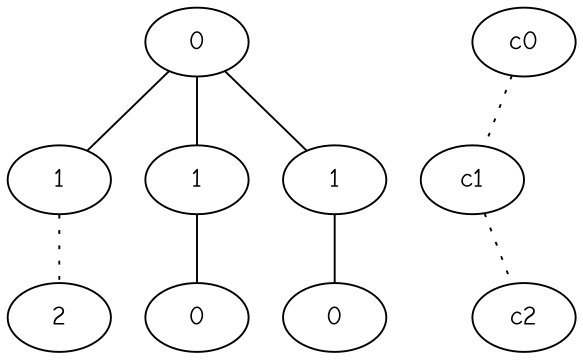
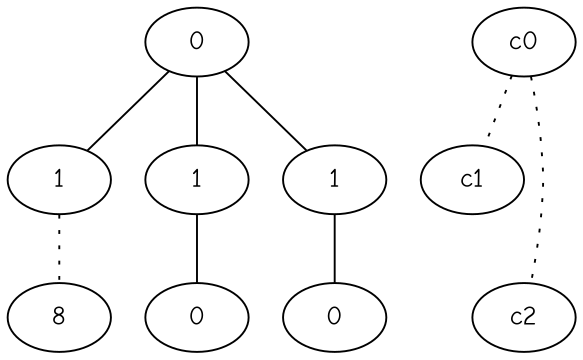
edge "c1" -- "c2": now "c0" -- "c2"
node "2": label "2" -> "8"
